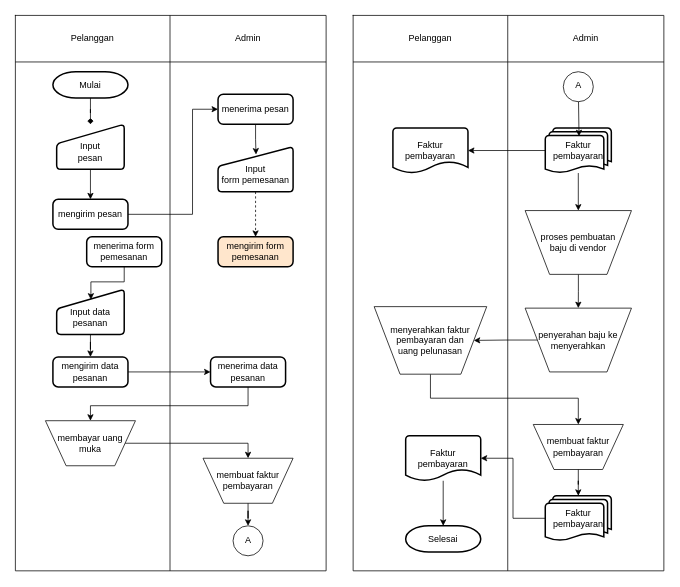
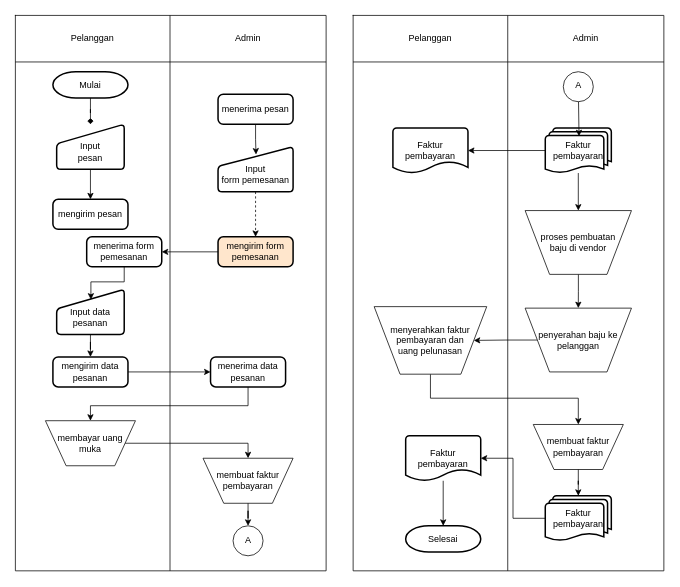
edge "mengirim pesan" -> "menerima pesan": removed
edge "mengirim form pemesanan" -> "menerima form pemesanan": added
node "penyerahan baju ke menyerahkan": label "penyerahan baju ke menyerahkan" -> "penyerahan baju ke pelanggan"
